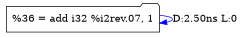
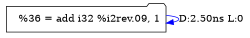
node "%36 = add i32 %i2rev.07, 1": label "%36 = add i32 %i2rev.07, 1" -> "%36 = add i32 %i2rev.09, 1"
